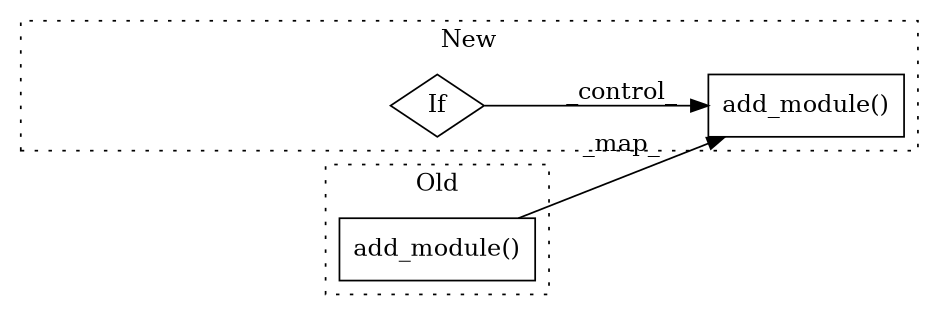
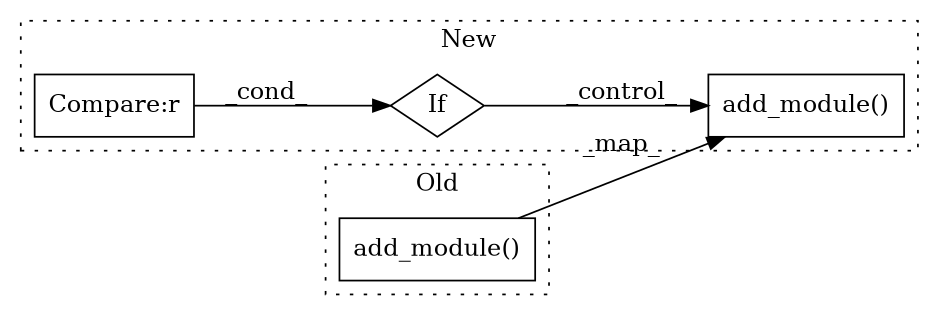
node "Compare:r": added
